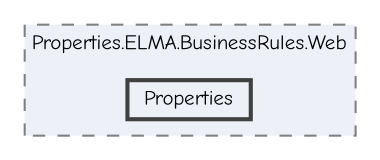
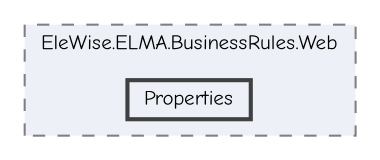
cluster "Properties.ELMA.BusinessRules.Web": label "Properties.ELMA.BusinessRules.Web" -> "EleWise.ELMA.BusinessRules.Web"
